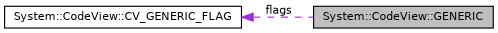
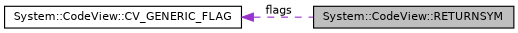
node "System::CodeView::GENERIC": label "System::CodeView::GENERIC" -> "System::CodeView::RETURNSYM"
